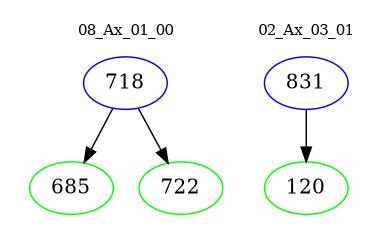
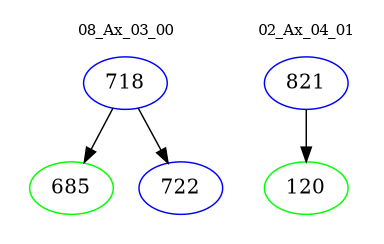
cluster "08_Ax_01_00": label "08_Ax_01_00" -> "08_Ax_03_00"
cluster "02_Ax_03_01": label "02_Ax_03_01" -> "02_Ax_04_01"
node "831": label "831" -> "821"
node "722": color green -> blue
